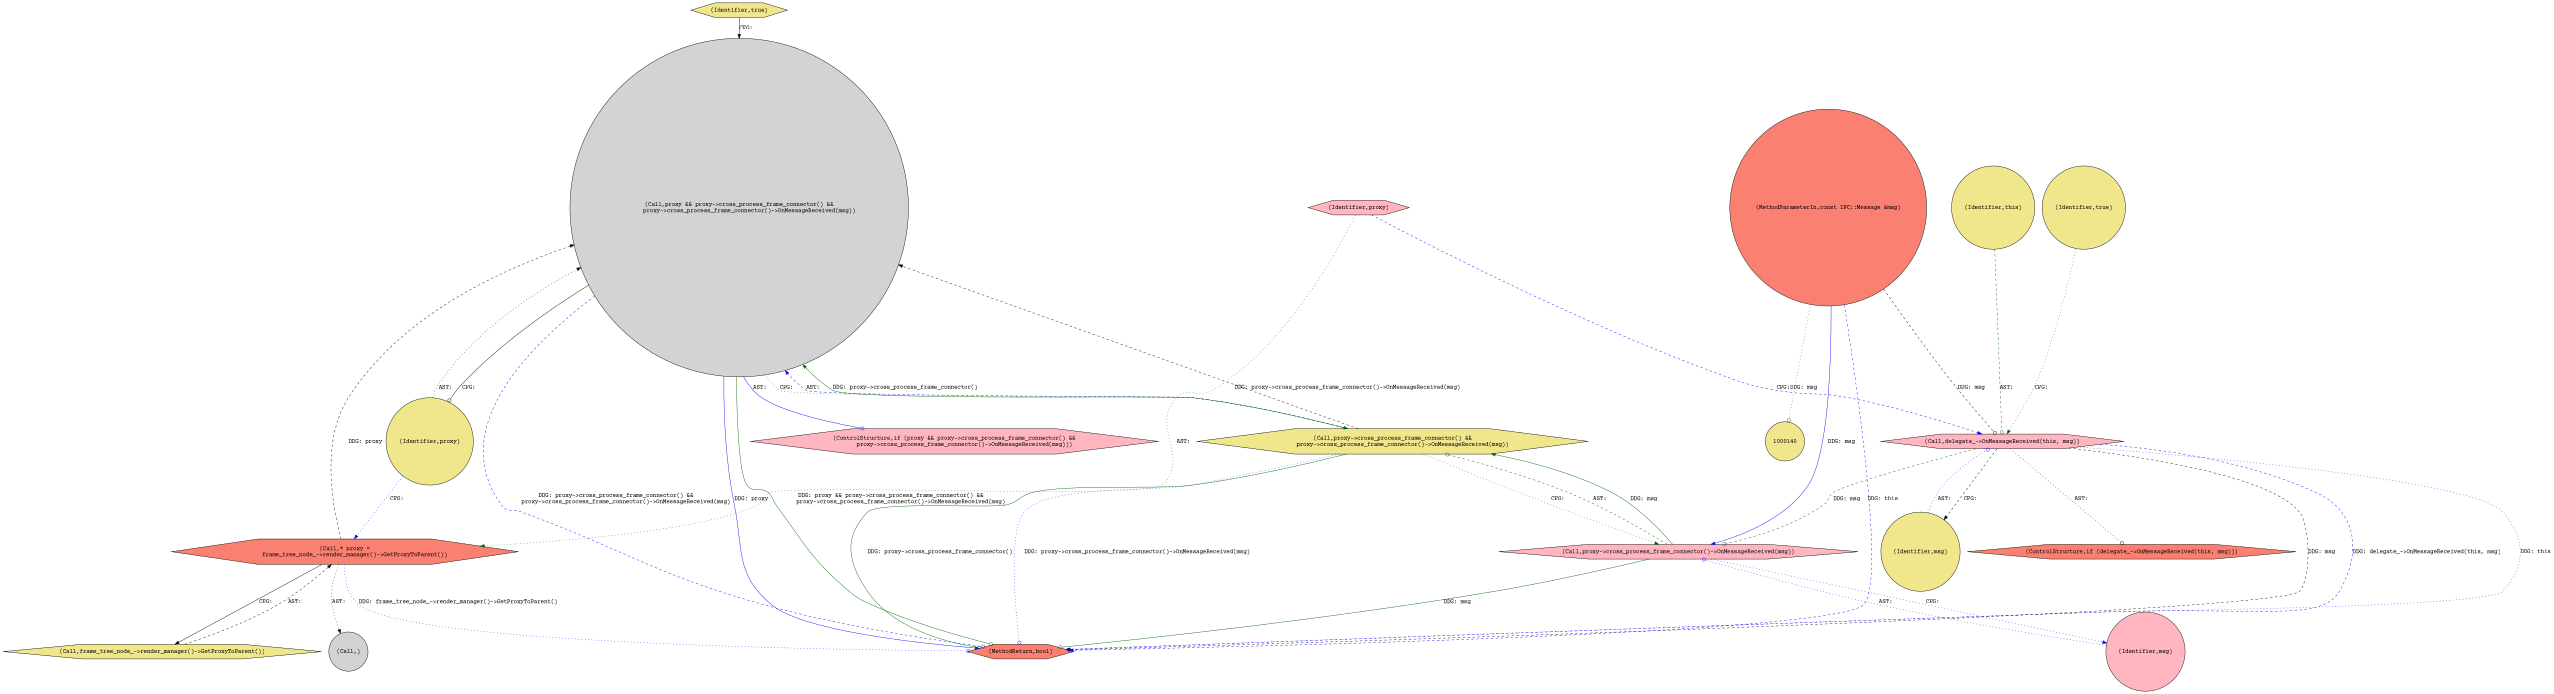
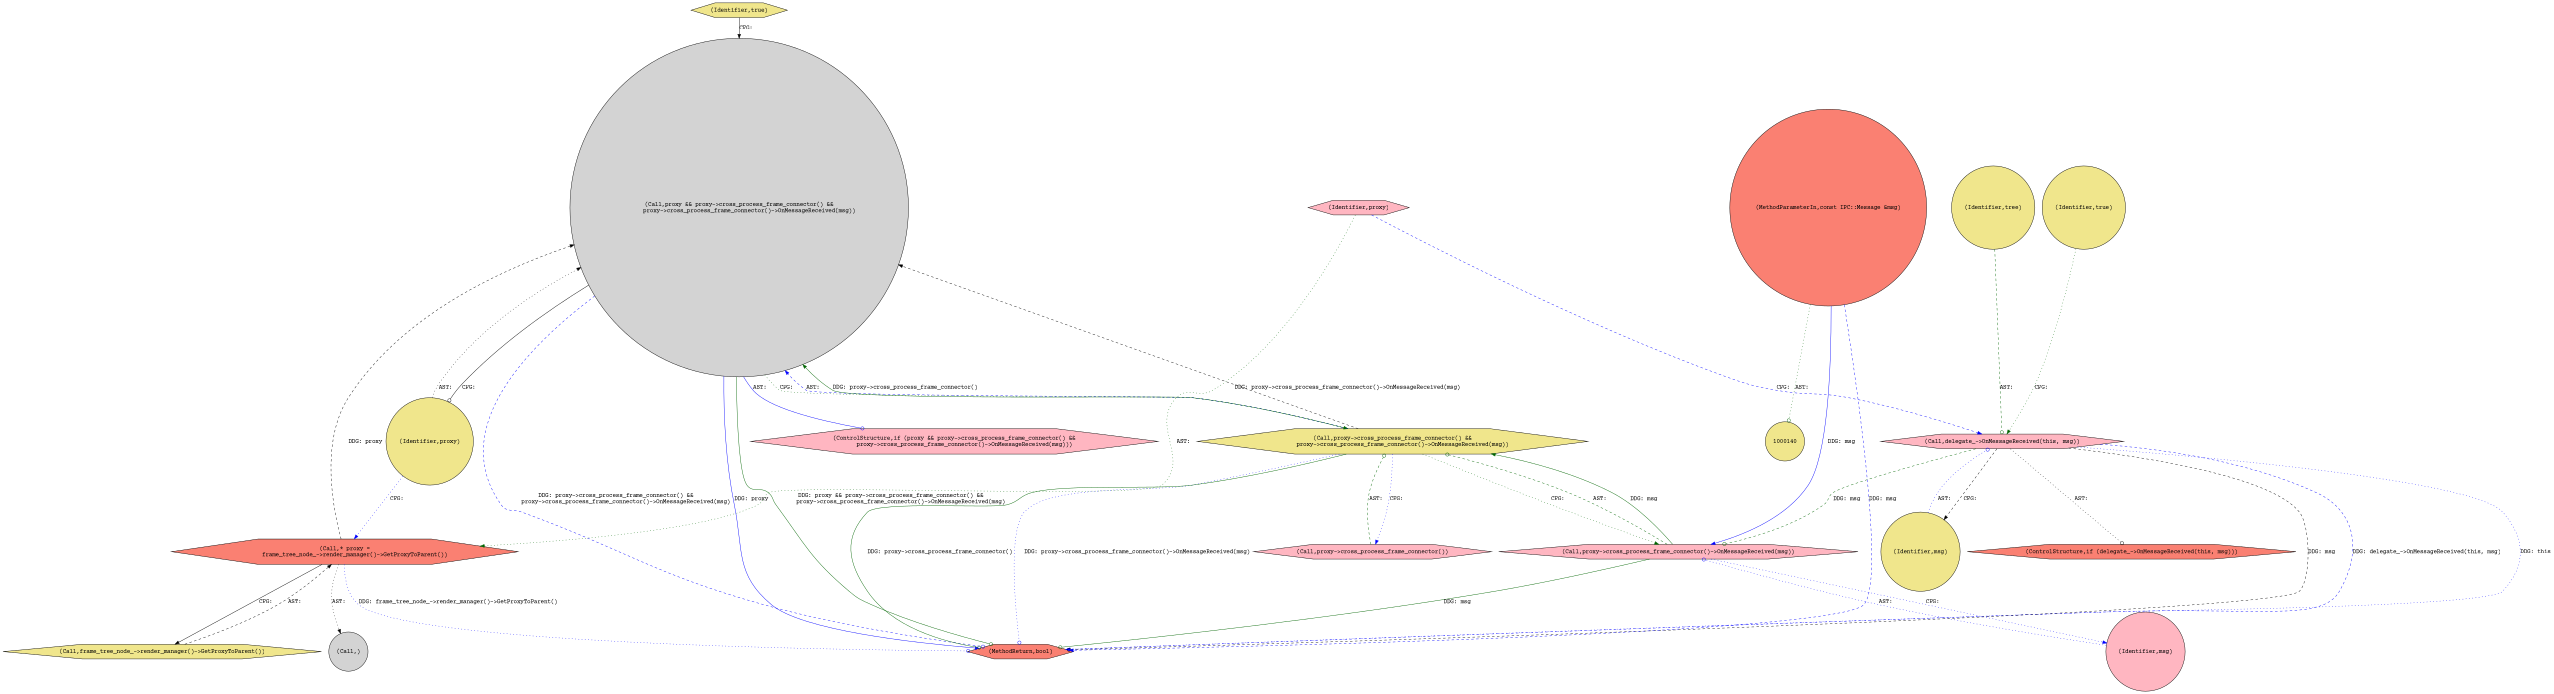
node "(Identifier,this)": label "(Identifier,this)" -> "(Identifier,tree)"
edge "(MethodParameterIn,const IPC::Message &msg)" -> "(Call,delegate_->OnMessageReceived(this, msg))": removed, label "DDG: msg"
edge "(MethodParameterIn,const IPC::Message &msg)" -> "1000140": label "DDG: msg" -> "AST: "
edge "(MethodParameterIn,const IPC::Message &msg)" -> "(MethodReturn,bool)": label "DDG: this" -> "DDG: msg"
node "(Call,proxy->cross_process_frame_connector())": added
